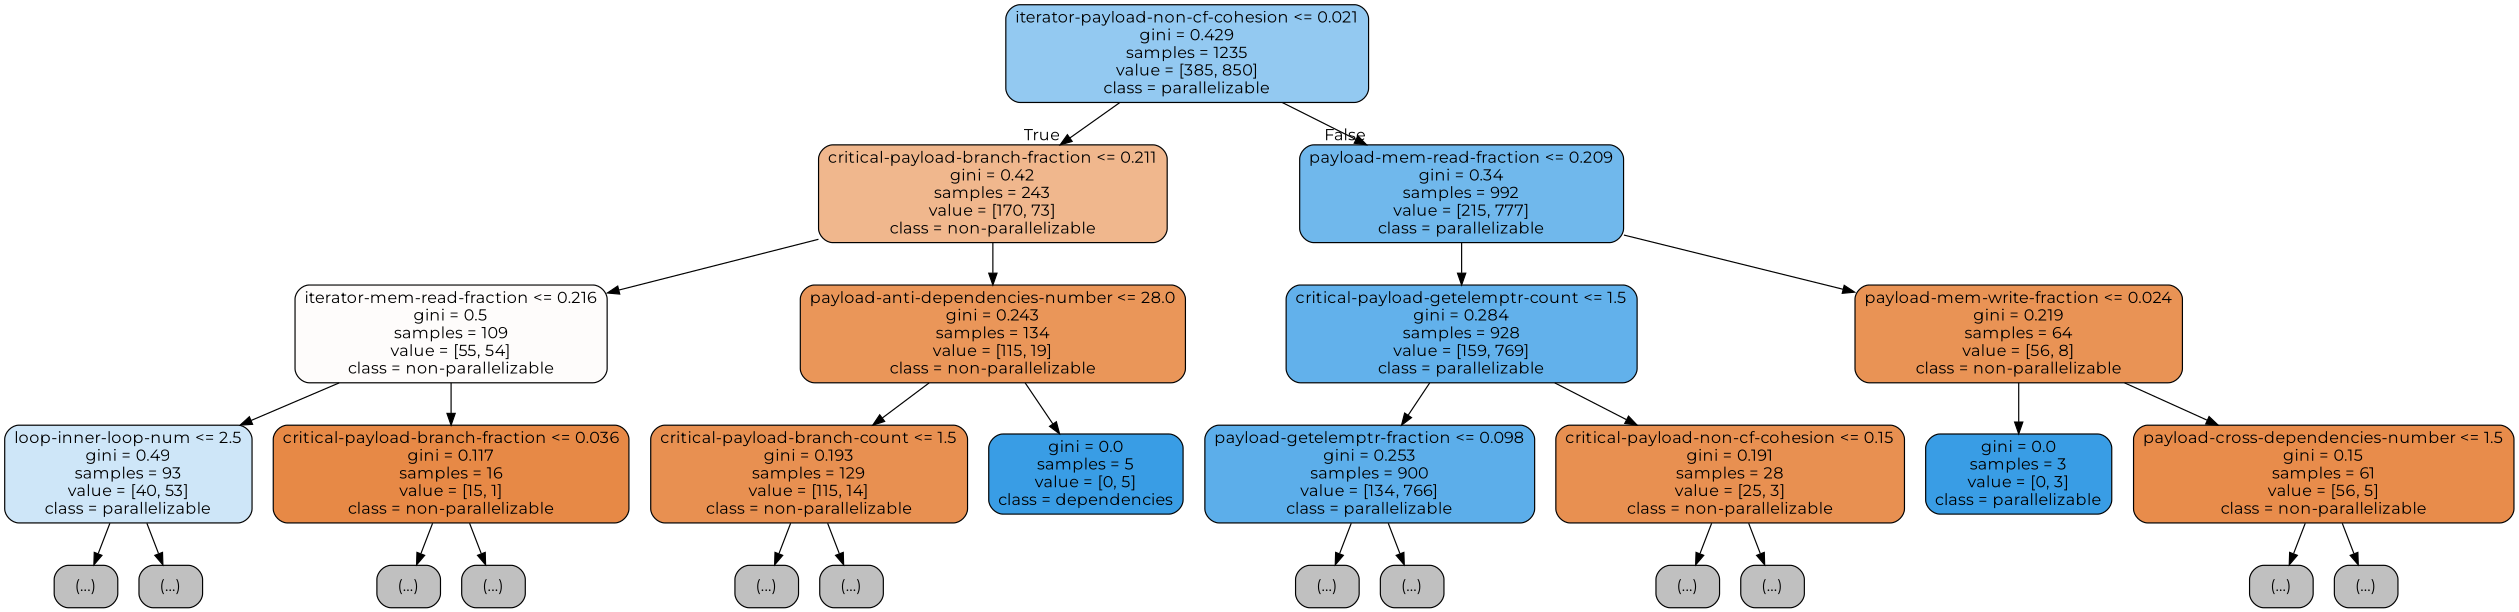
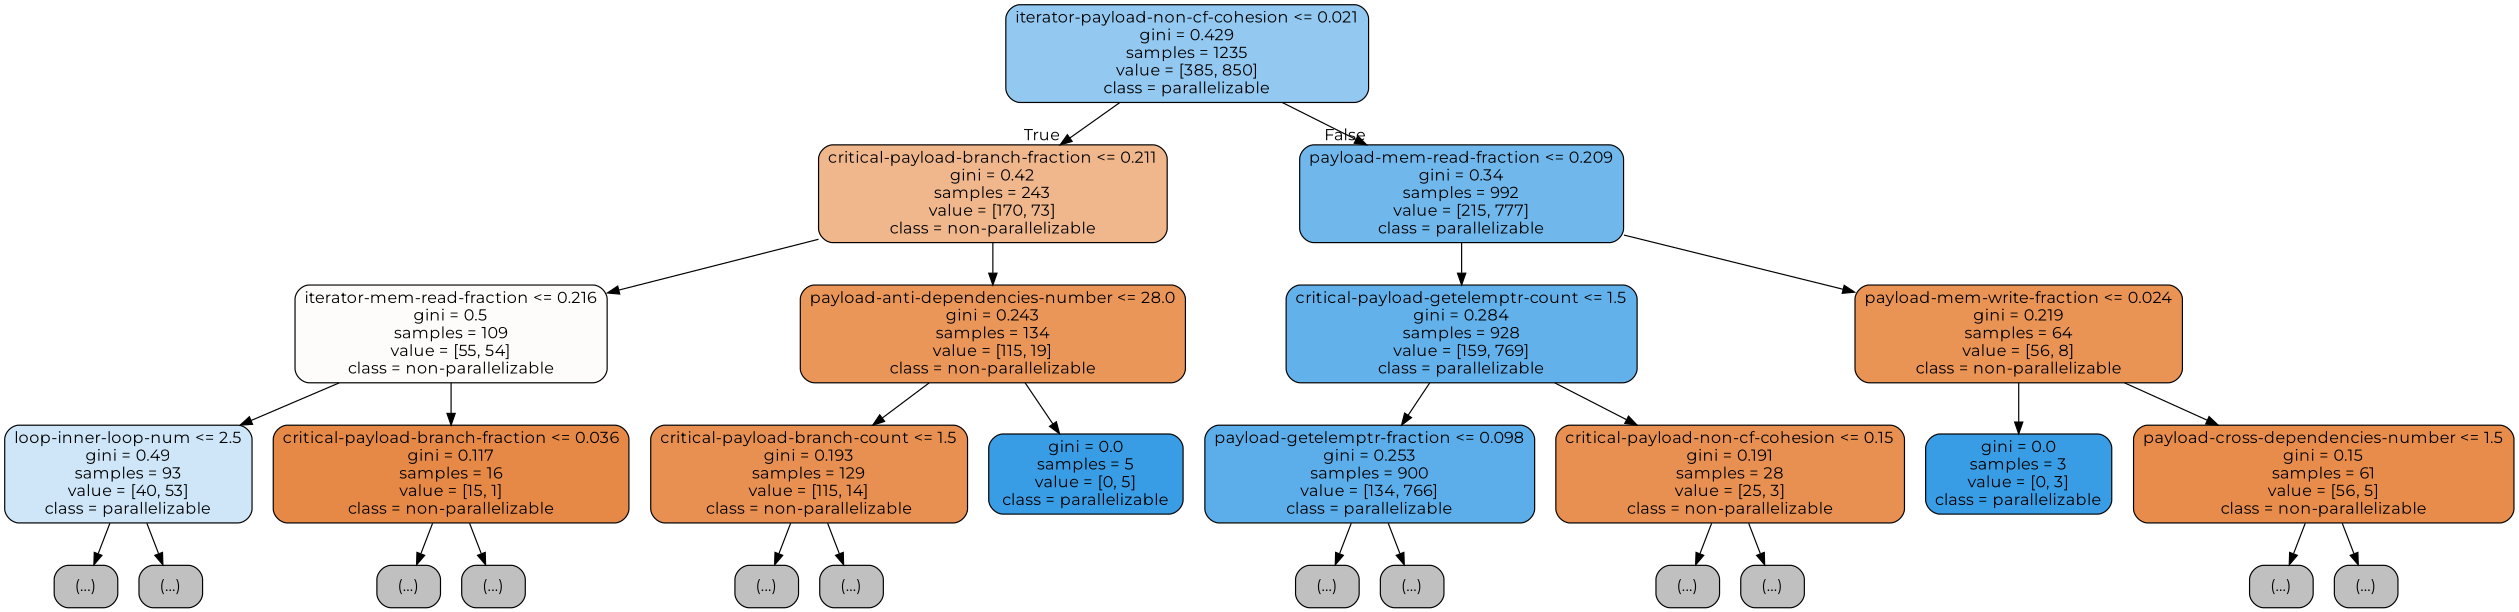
node "gini = 0.0 samples = 5 value = [0, 5] class = dependencies": label "gini = 0.0 samples = 5 value = [0, 5] class = dependencies" -> "gini = 0.0 samples = 5 value = [0, 5] class = parallelizable"
